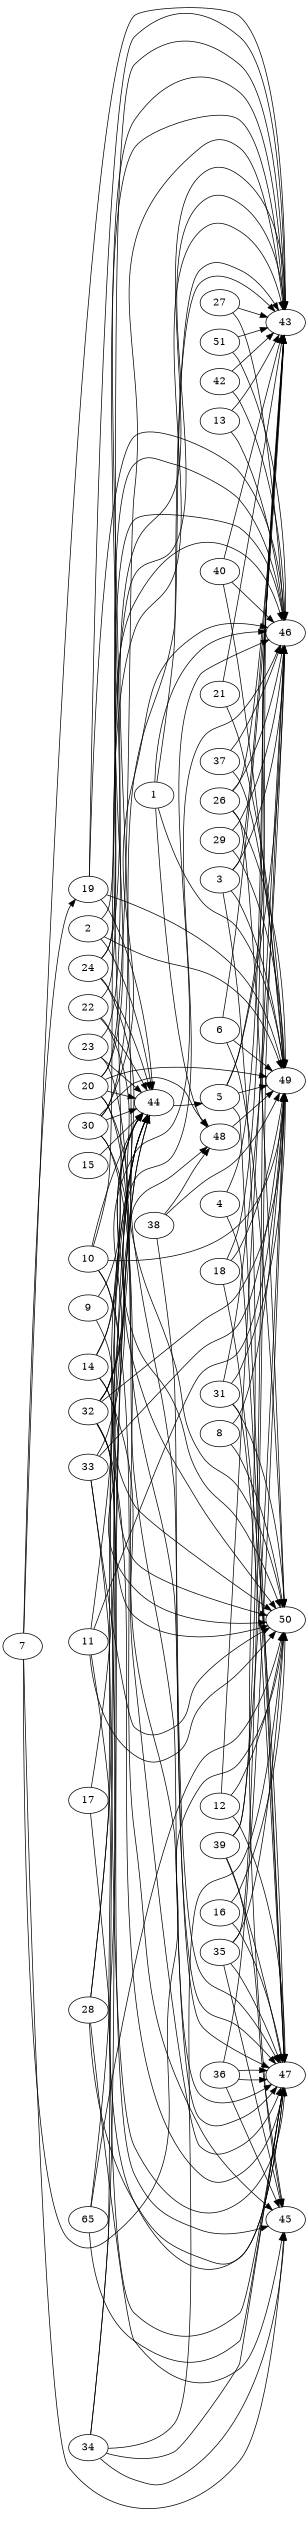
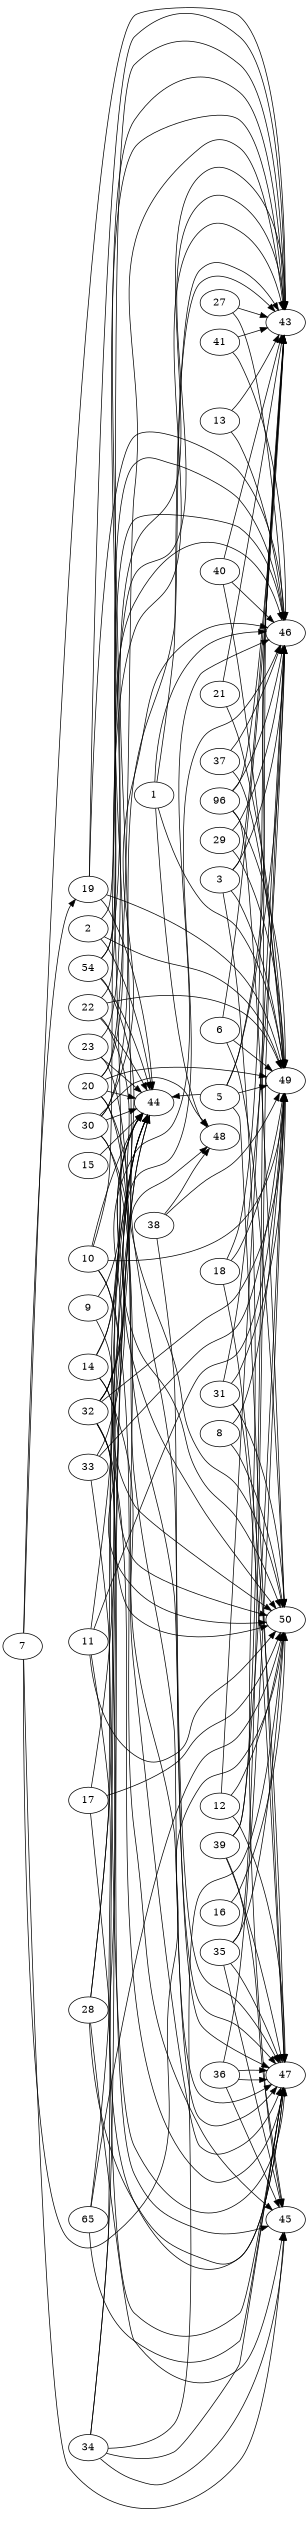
node "51": label "51" -> "41"
node "42": removed
node "26": label "26" -> "96"
node "24": label "24" -> "54"
edge "44" -> "5": reversed
edge "48" -> "49": now "22" -> "49"
node "4": removed
edge "33" -> "50": now "17" -> "50"
edge "16" -> "47": removed
